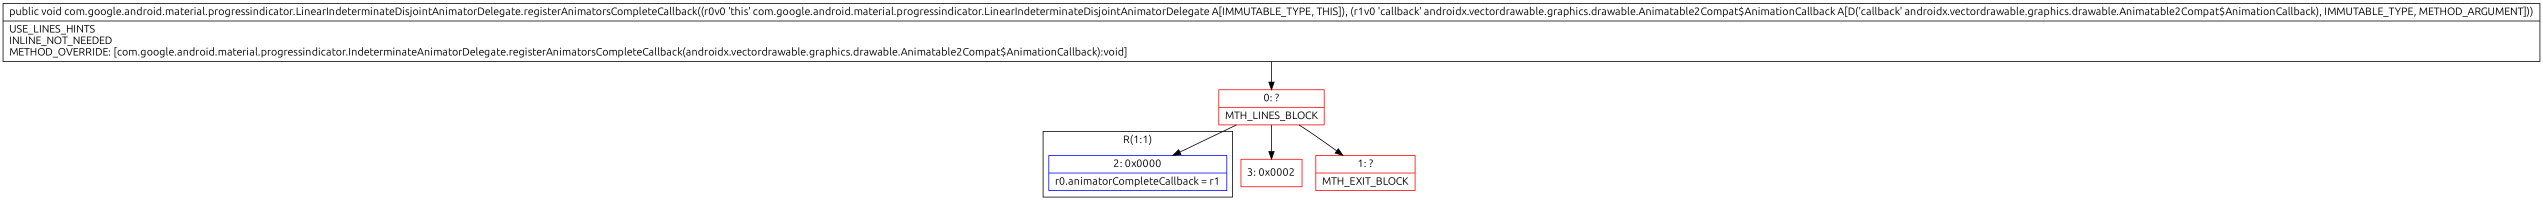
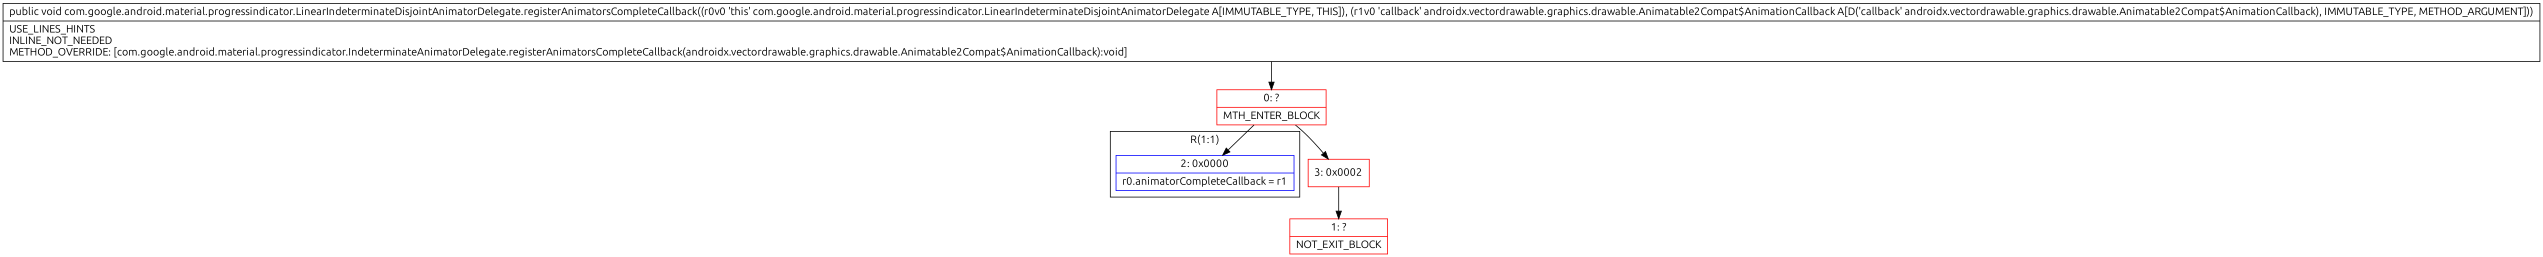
node "0: ?": text "MTH_LINES_BLOCK" -> "MTH_ENTER_BLOCK"
edge "0: ?" -> "1: ?": now "3: 0x0002" -> "1: ?"
node "1: ?": text "MTH_EXIT_BLOCK" -> "NOT_EXIT_BLOCK"
